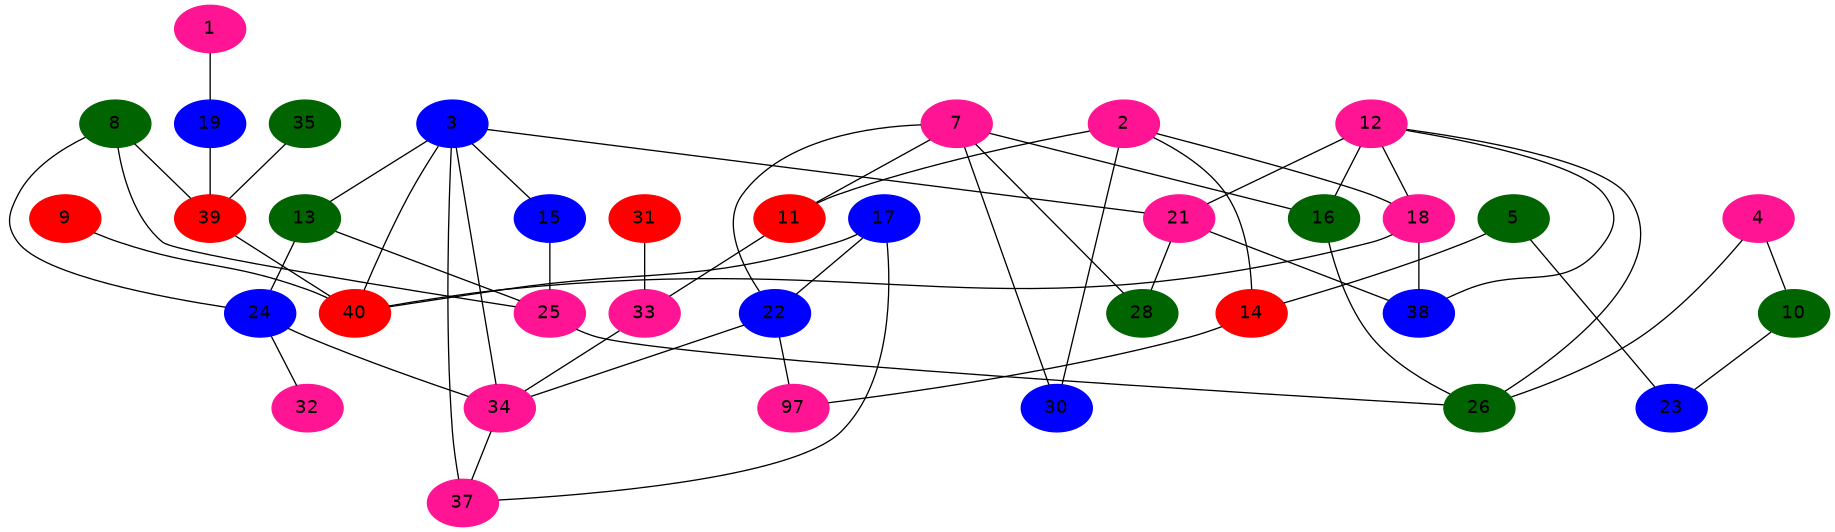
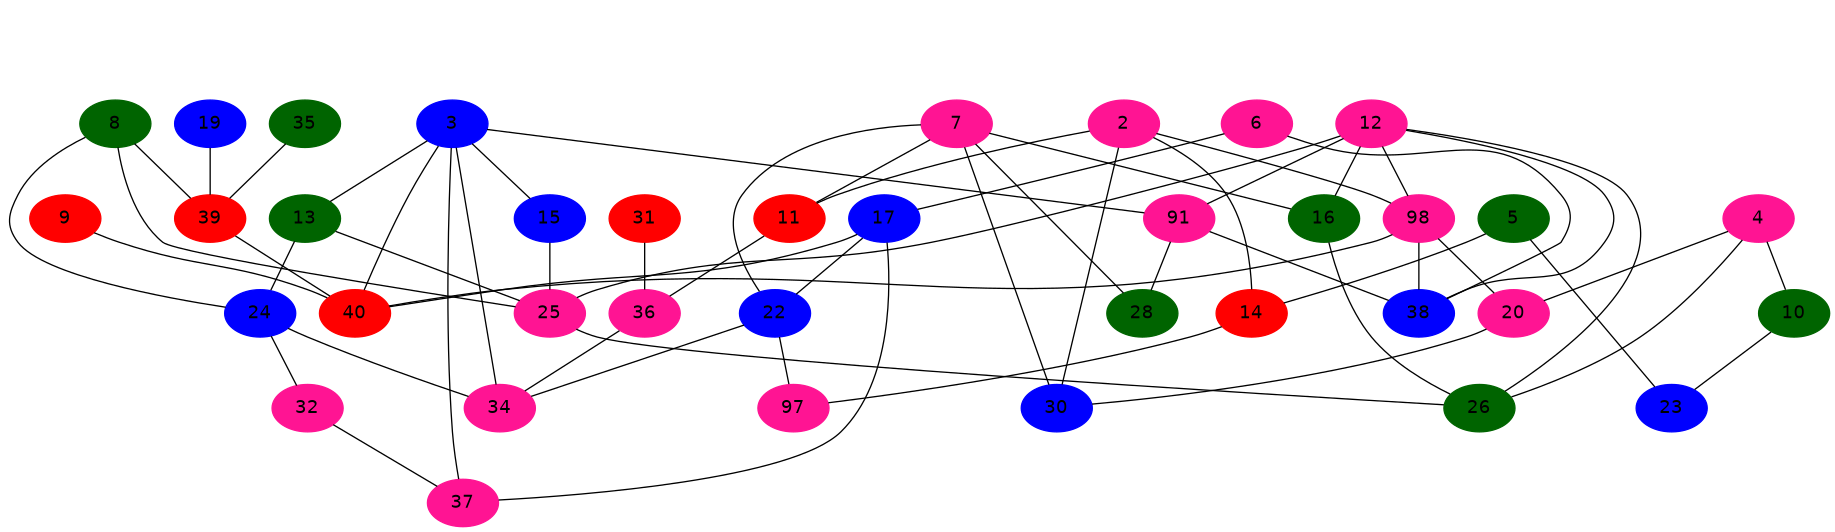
node "1": removed
node "6": added
node "21": label "21" -> "91"
node "18": label "18" -> "98"
edge "12" -- "25": added
node "33": label "33" -> "36"
node "20": added
edge "34" -- "37": now "32" -- "37"
